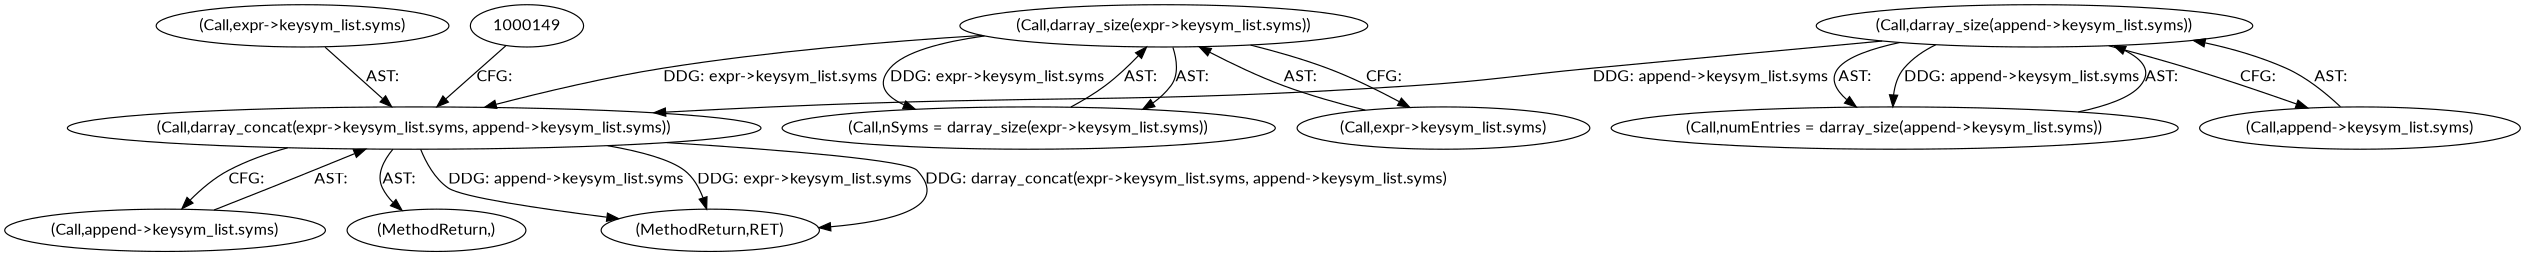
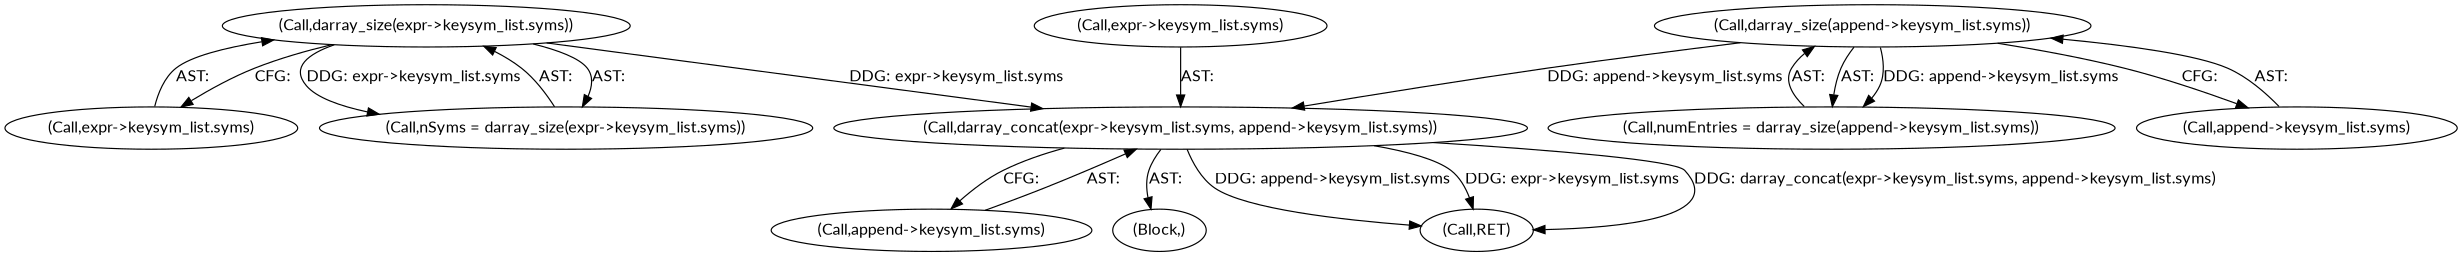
node "1000149": removed
node "(MethodReturn,)": label "(MethodReturn,)" -> "(Block,)"
node "(MethodReturn,RET)": label "(MethodReturn,RET)" -> "(Call,RET)"
